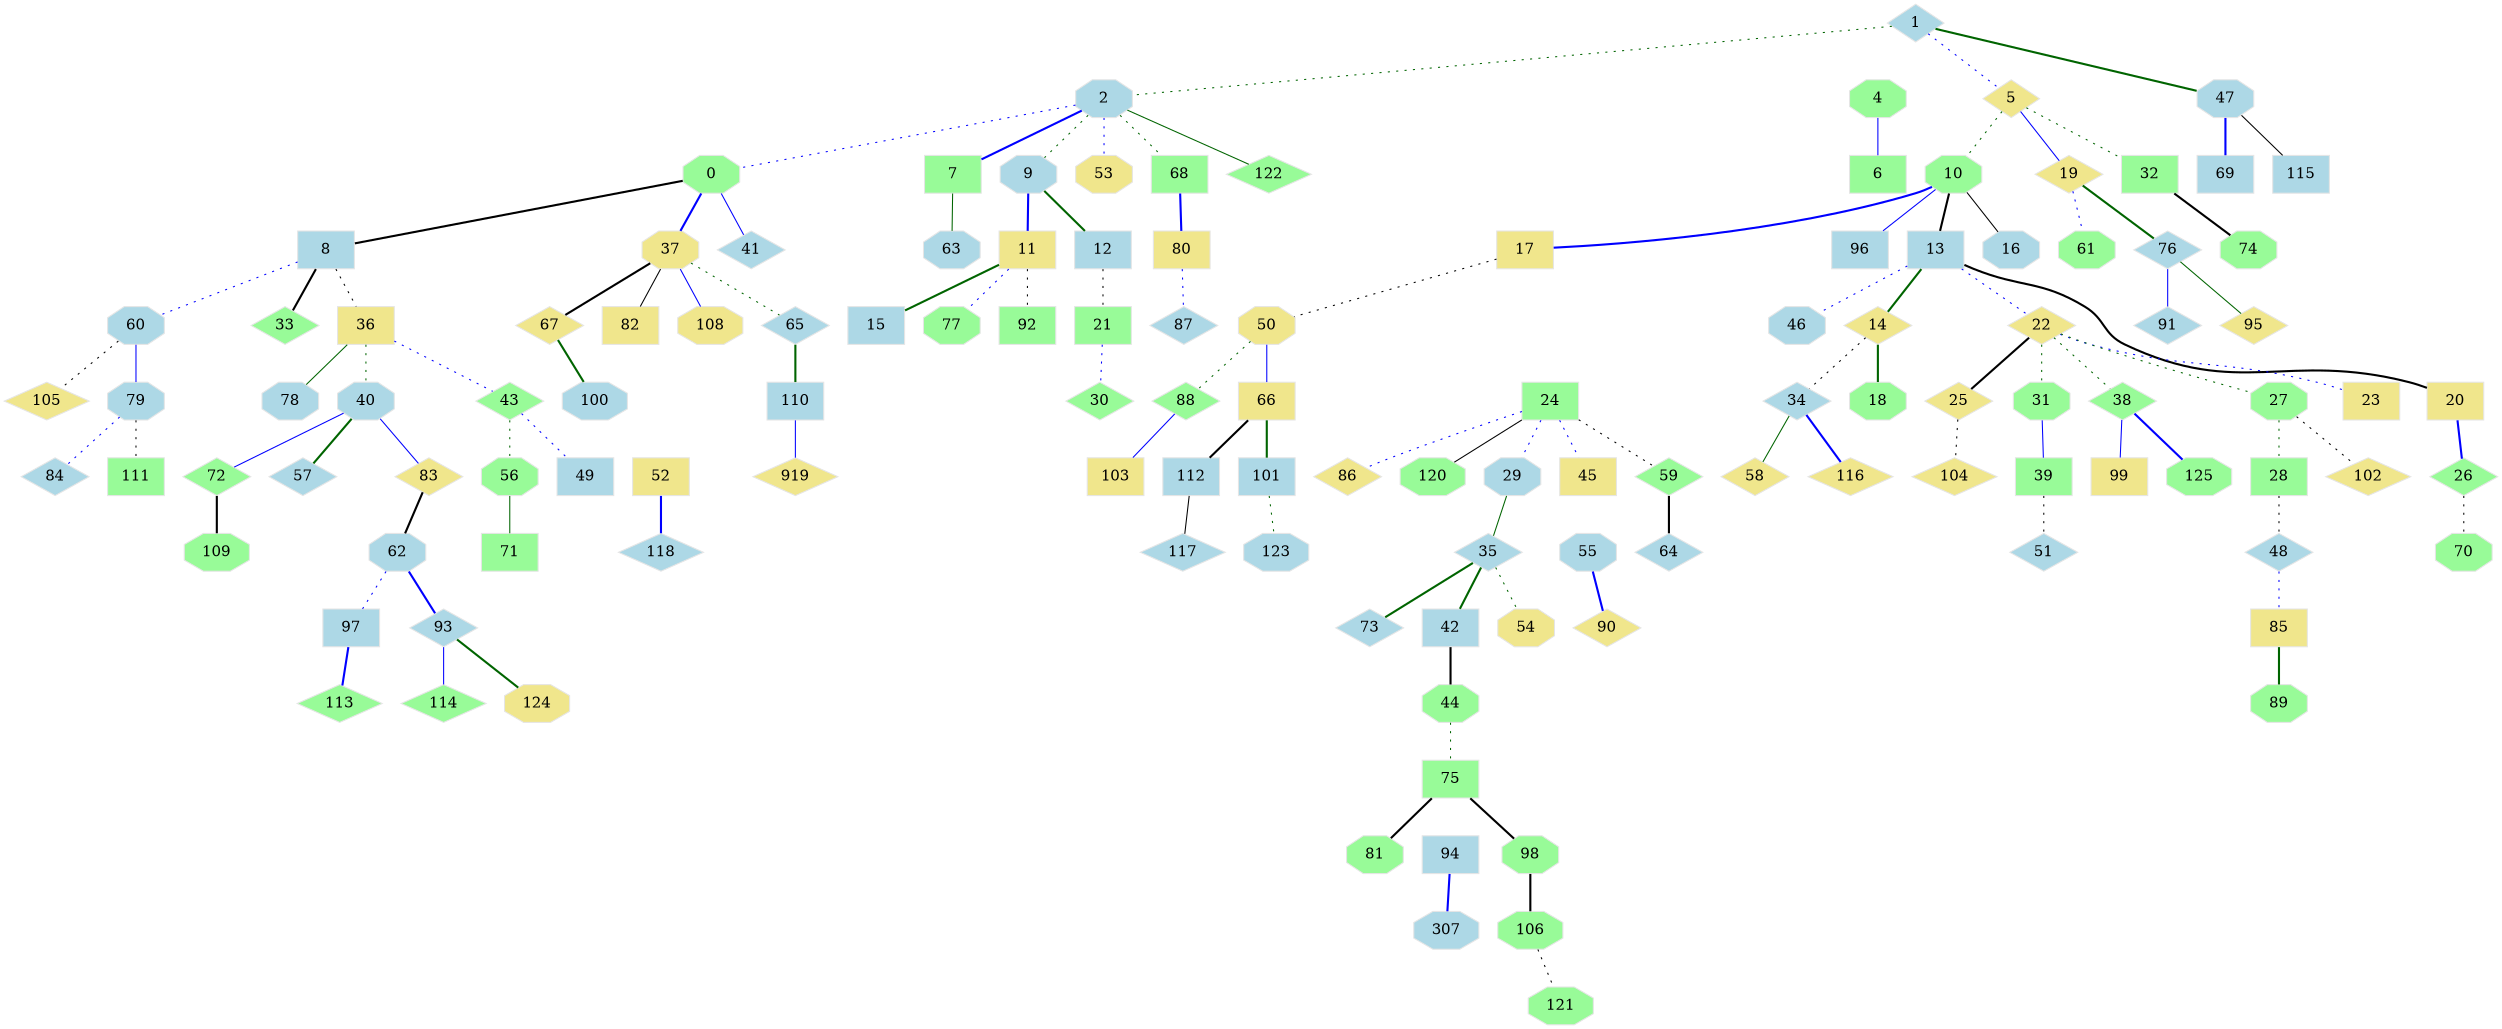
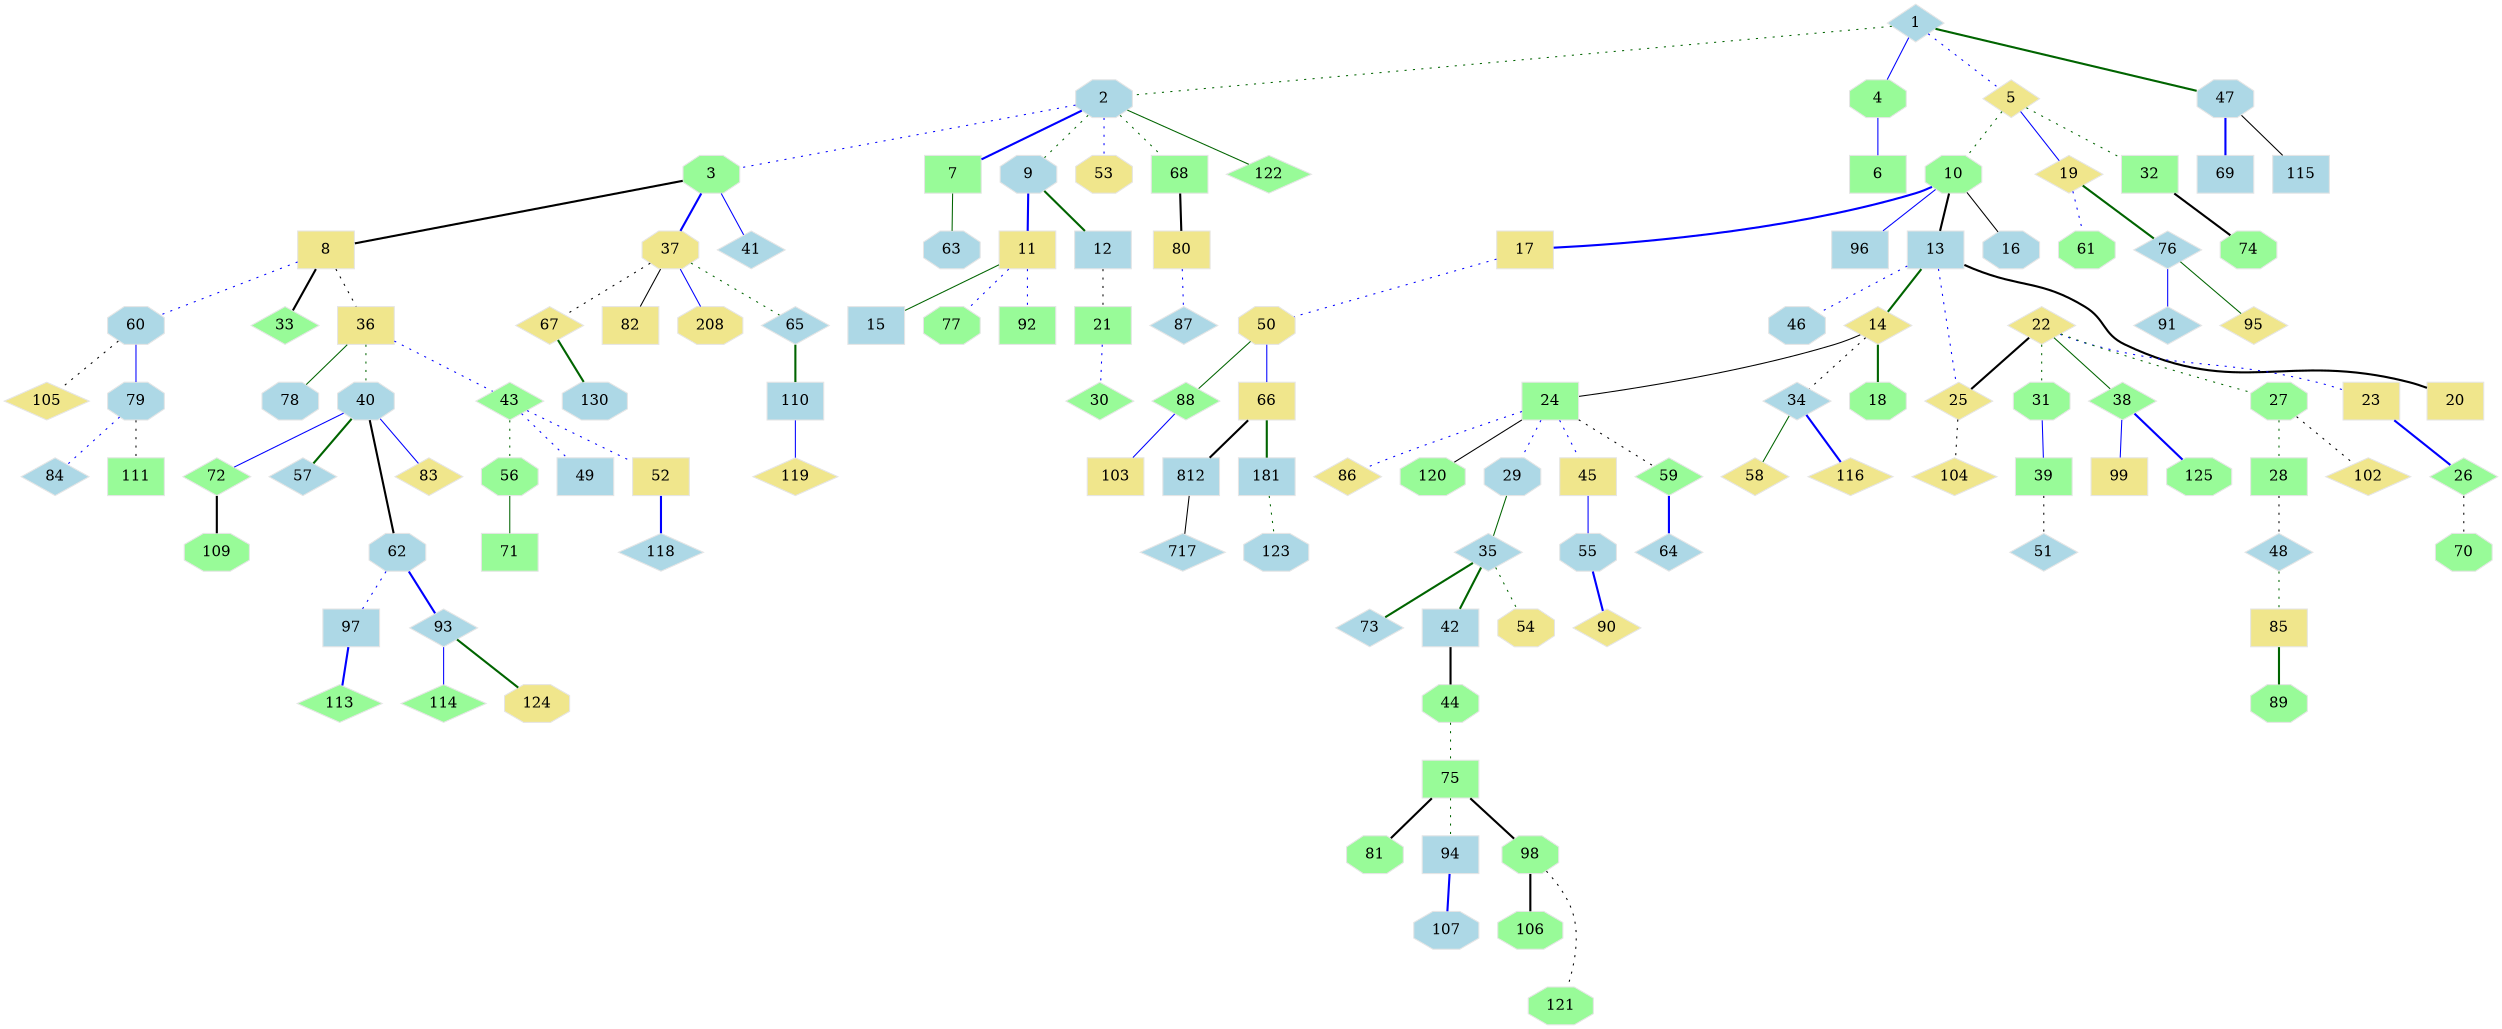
edge "1" -- "4": added
node "0": label "0" -> "3"
edge "68" -- "80": color blue -> black
node "8": fillcolor lightblue -> khaki
edge "11" -- "15": style bold -> solid
edge "11" -- "92": color black -> blue
edge "17" -- "50": color black -> blue
edge "37" -- "67": style bold -> dotted
edge "13" -- "22": now "13" -- "25"
node "108": label "108" -> "208"
edge "22" -- "38": style dotted -> solid
edge "50" -- "88": style dotted -> solid
edge "14" -- "24": added
node "100": label "100" -> "130"
edge "43" -- "52": added
edge "20" -- "26": now "23" -- "26"
node "919": label "919" -> "119"
node "112": label "112" -> "812"
node "101": label "101" -> "181"
edge "83" -- "62": now "40" -- "62"
edge "45" -- "55": added
edge "59" -- "64": color black -> blue
node "117": label "117" -> "717"
edge "48" -- "85": color blue -> darkgreen
edge "75" -- "94": added
node "307": label "307" -> "107"
edge "106" -- "121": now "98" -- "121"
